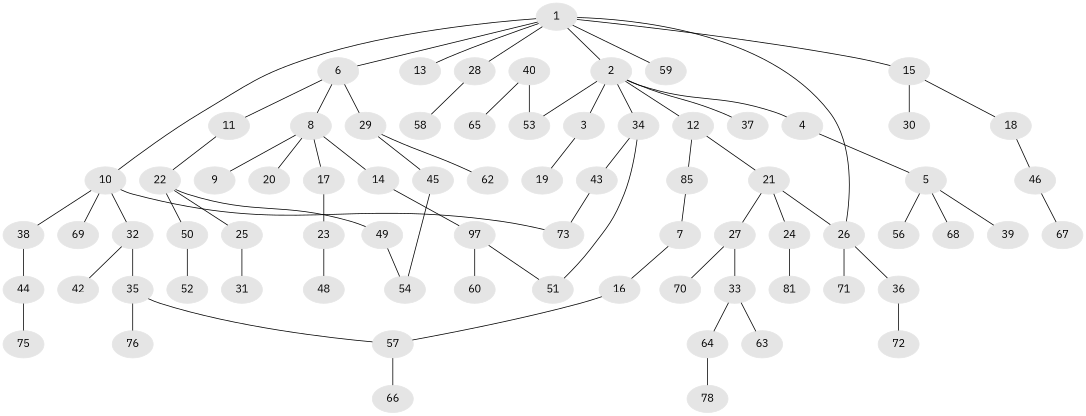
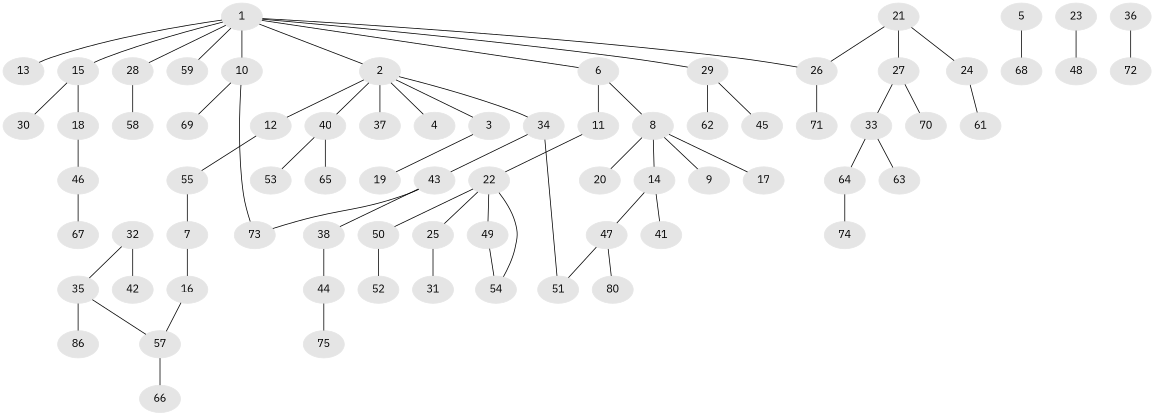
edge "6" -- "29": now "1" -- "29"
edge "2" -- "53": now "2" -- "40"
edge "12" -- "21": removed
edge "4" -- "5": removed
node "85": label "85" -> "55"
edge "10" -- "38": now "43" -- "38"
edge "10" -- "32": removed
edge "17" -- "23": removed
edge "45" -- "54": now "22" -- "54"
node "97": label "97" -> "47"
node "41": added
node "56": removed
node "39": removed
edge "26" -- "36": removed
node "60": label "60" -> "80"
node "81": label "81" -> "61"
node "76": label "76" -> "86"
node "78": label "78" -> "74"
